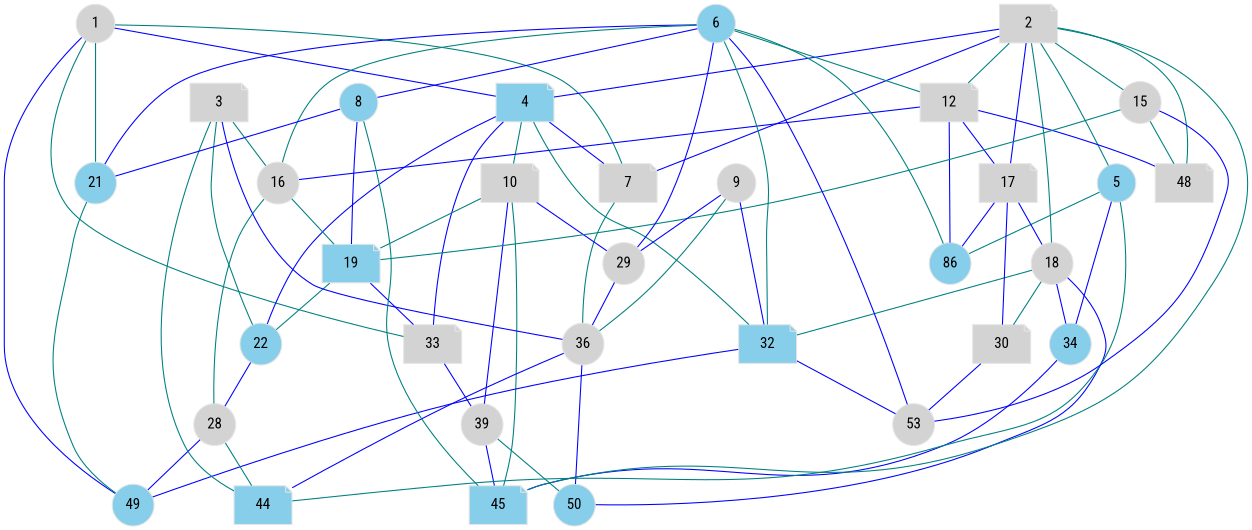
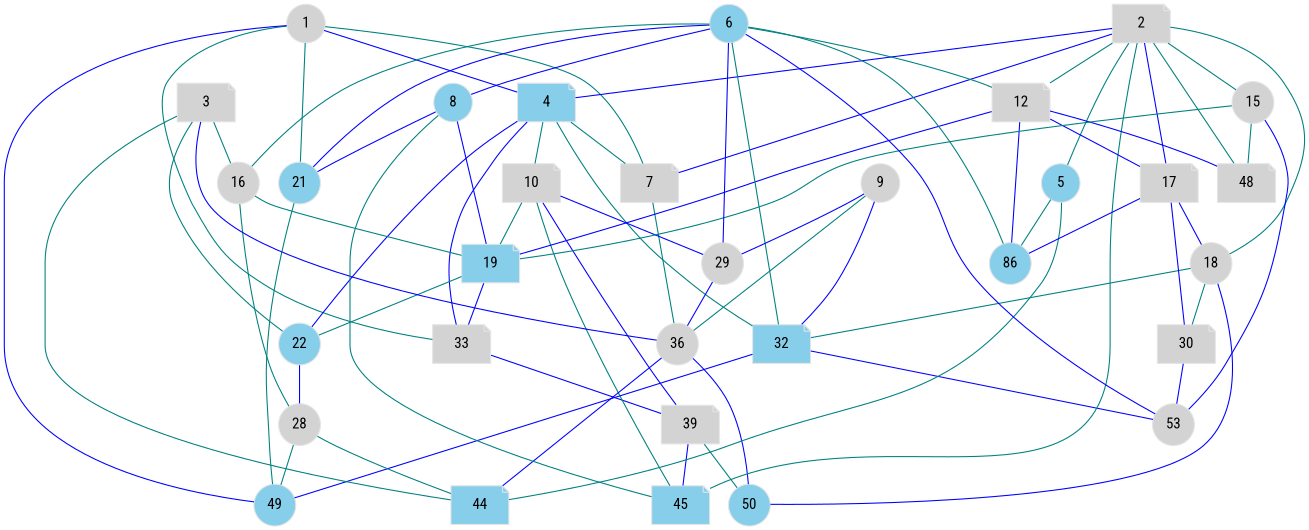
edge "4" -- "7": color blue -> teal
edge "12" -- "16": now "12" -- "19"
node "34": removed
node "39": shape circle -> note
edge "28" -- "49": color blue -> teal
